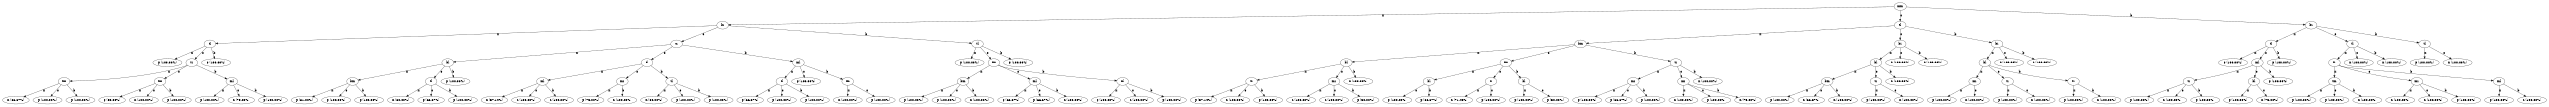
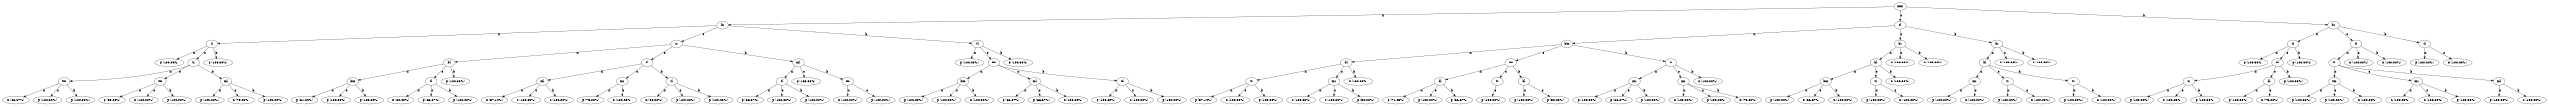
node "p (71.43%)": added
node "n (71.43%)": removed
